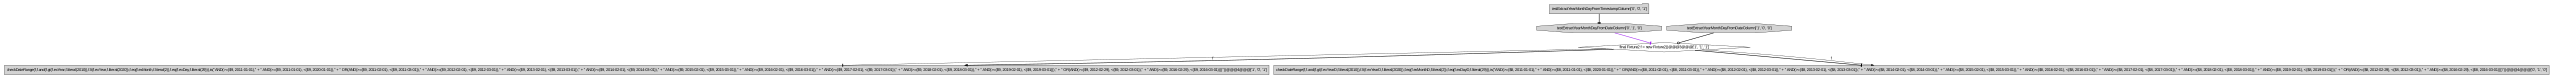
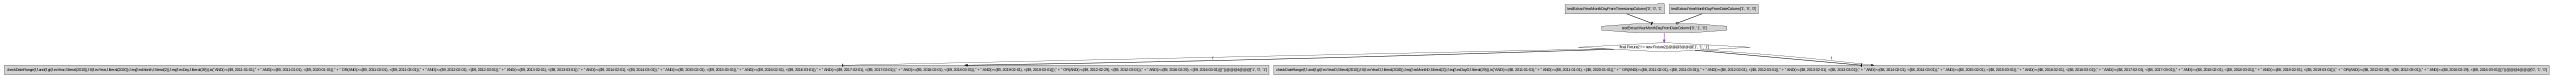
node "testExtractYearMonthDayFromDateColumn['1', '0', '0']": shape octagon -> box
edge "testExtractYearMonthDayFromDateColumn['0', '1', '0']" -> "final Fixture2 f = new Fixture2()@@@3@@@['1', '1', '1']": arrowhead tee -> normal
edge "testExtractYearMonthDayFromDateColumn['1', '0', '0']" -> "final Fixture2 f = new Fixture2()@@@3@@@['1', '1', '1']": now "testExtractYearMonthDayFromDateColumn['1', '0', '0']" -> "testExtractYearMonthDayFromDateColumn['0', '1', '0']"
